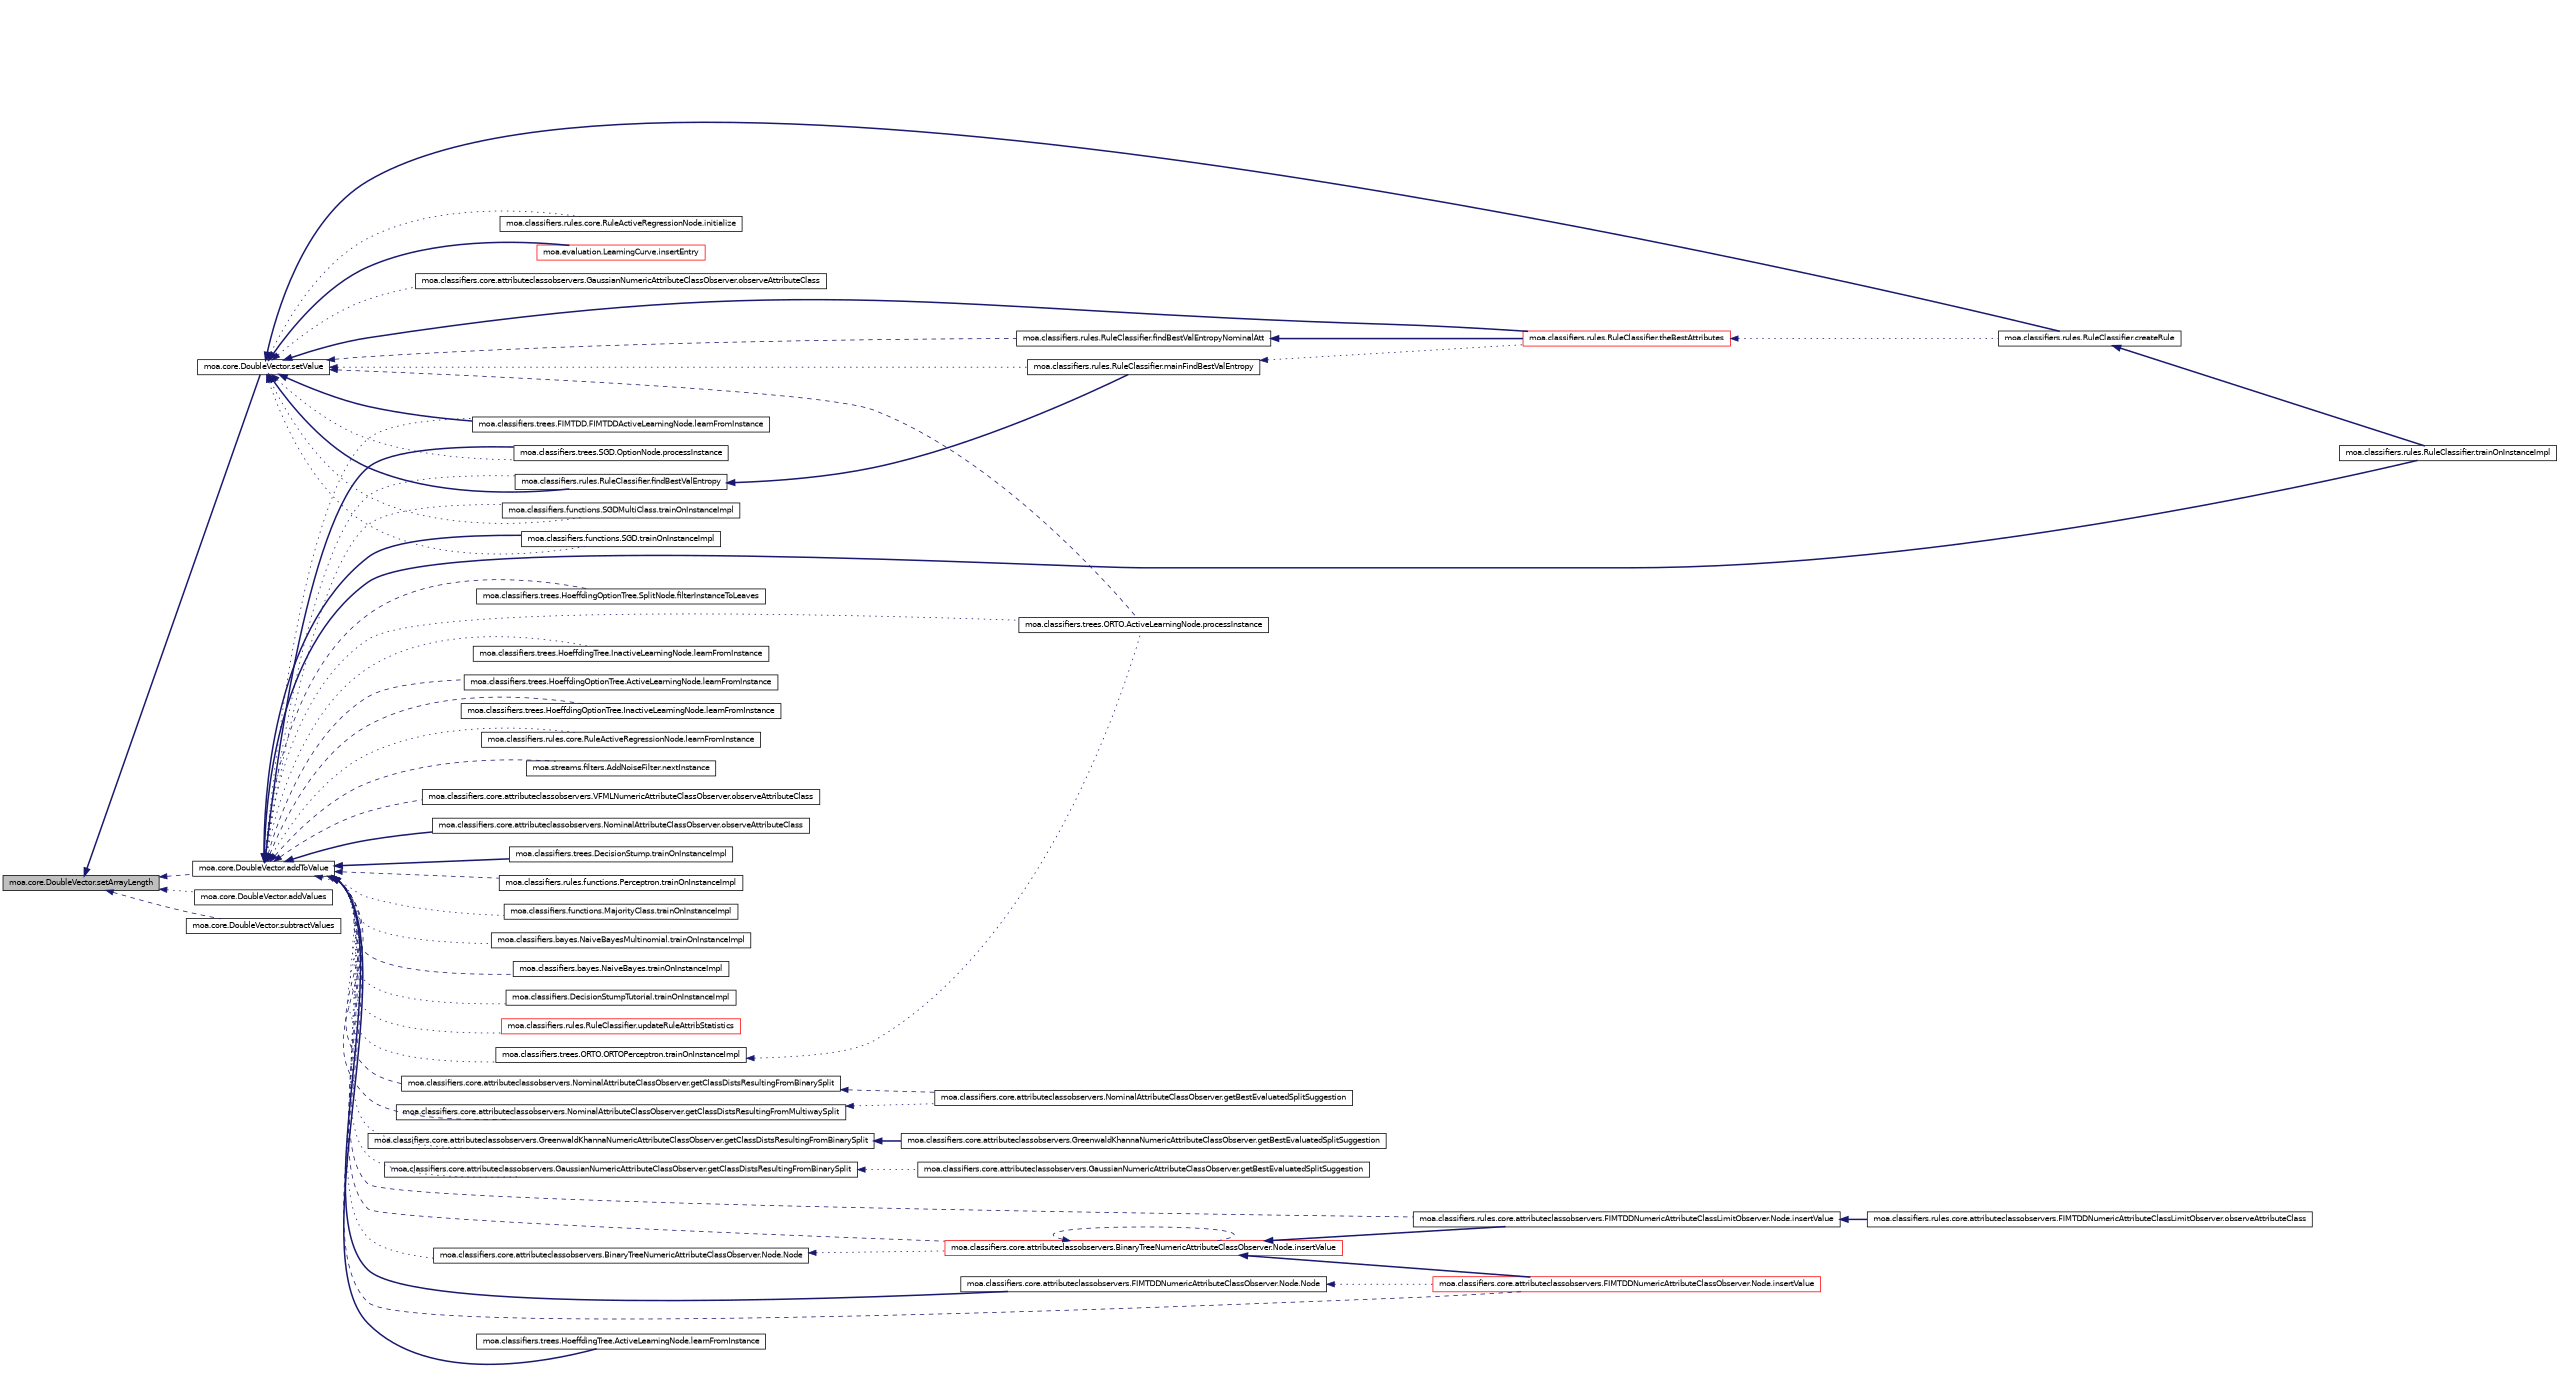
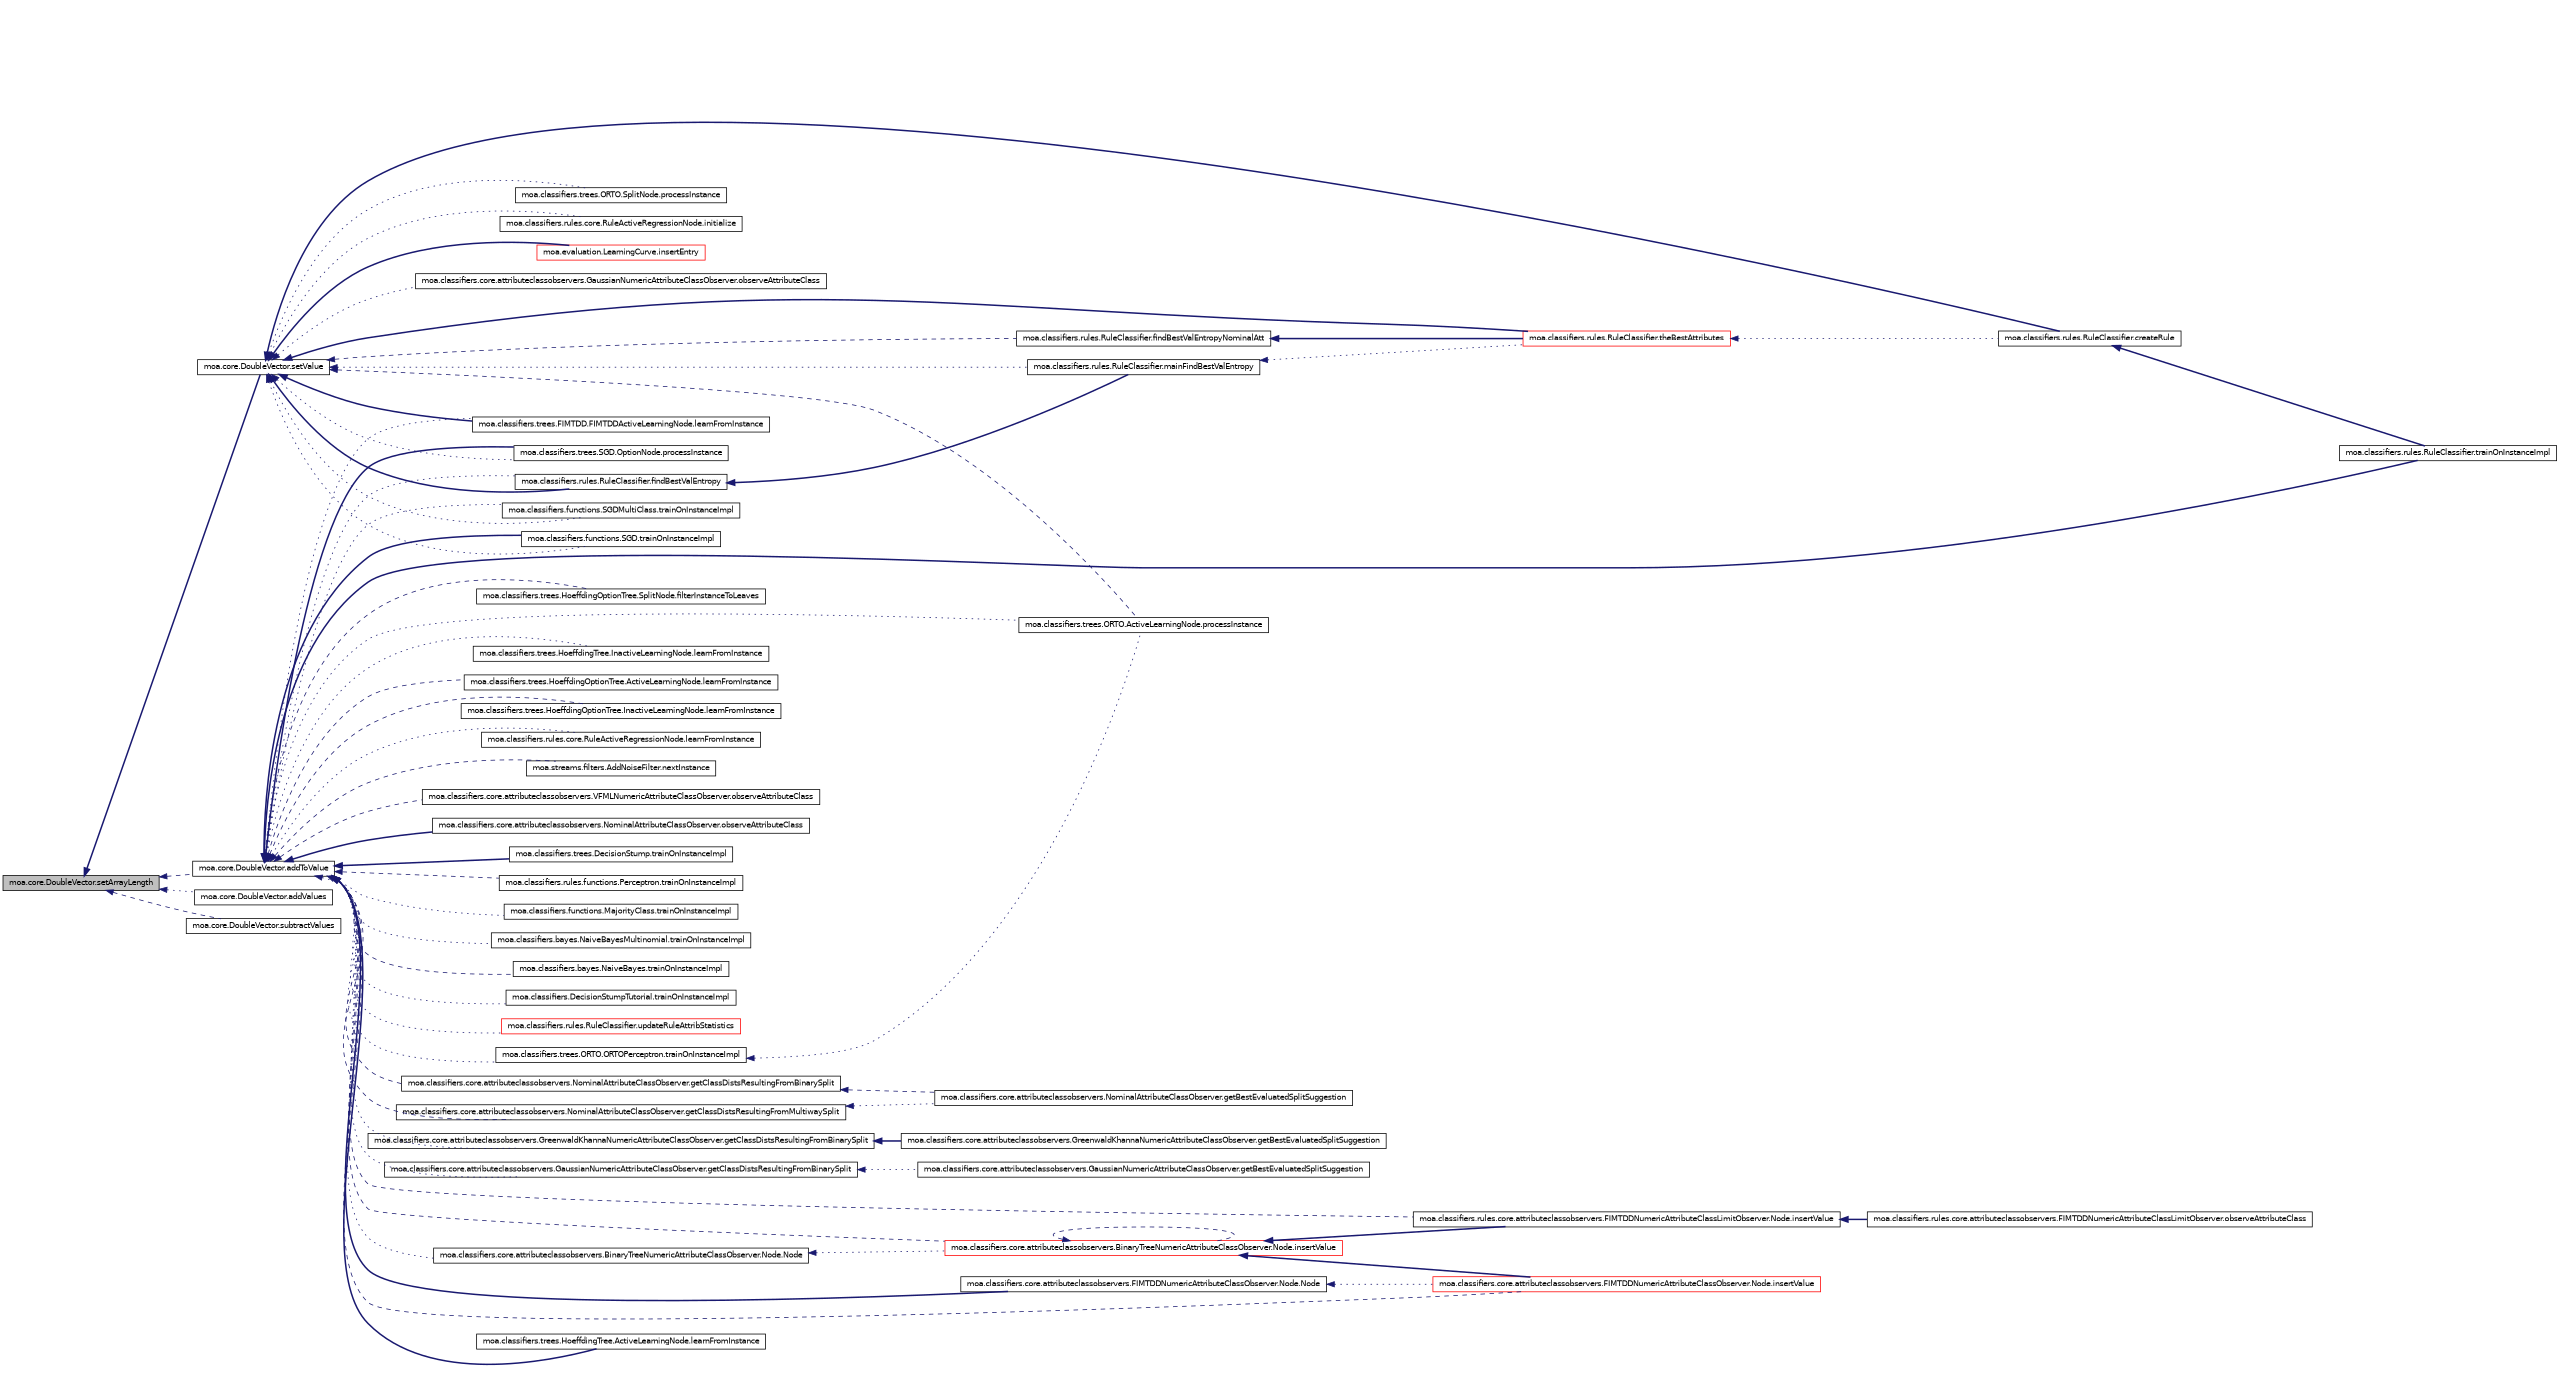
node "moa.classifiers.trees.ORTO.SplitNode.processInstance": added
